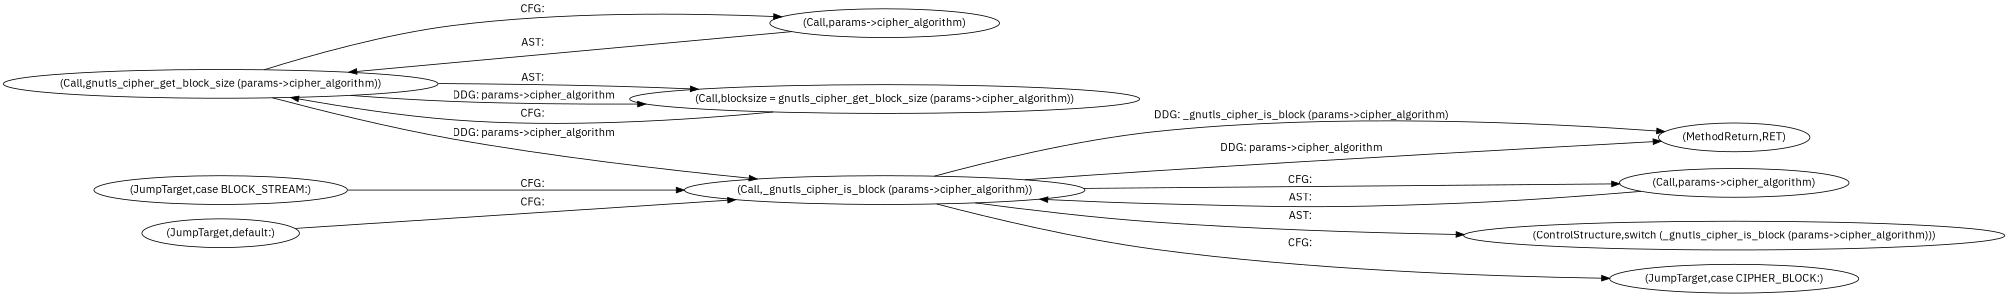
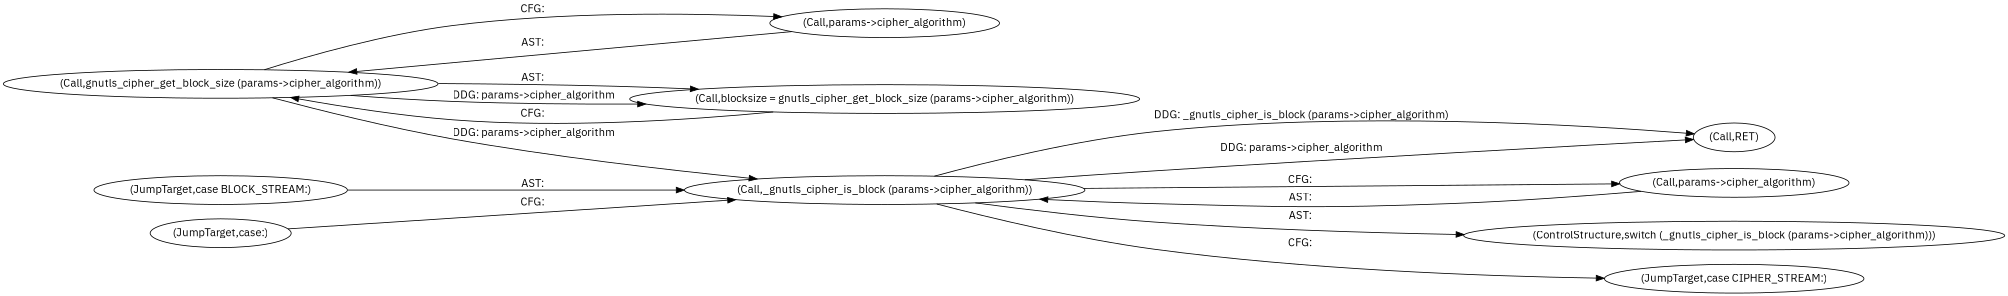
node "(MethodReturn,RET)": label "(MethodReturn,RET)" -> "(Call,RET)"
edge "(JumpTarget,case BLOCK_STREAM:)" -> "(Call,_gnutls_cipher_is_block (params->cipher_algorithm))": label "CFG: " -> "AST: "
node "(JumpTarget,default:)": label "(JumpTarget,default:)" -> "(JumpTarget,case:)"
node "(JumpTarget,case CIPHER_BLOCK:)": label "(JumpTarget,case CIPHER_BLOCK:)" -> "(JumpTarget,case CIPHER_STREAM:)"
